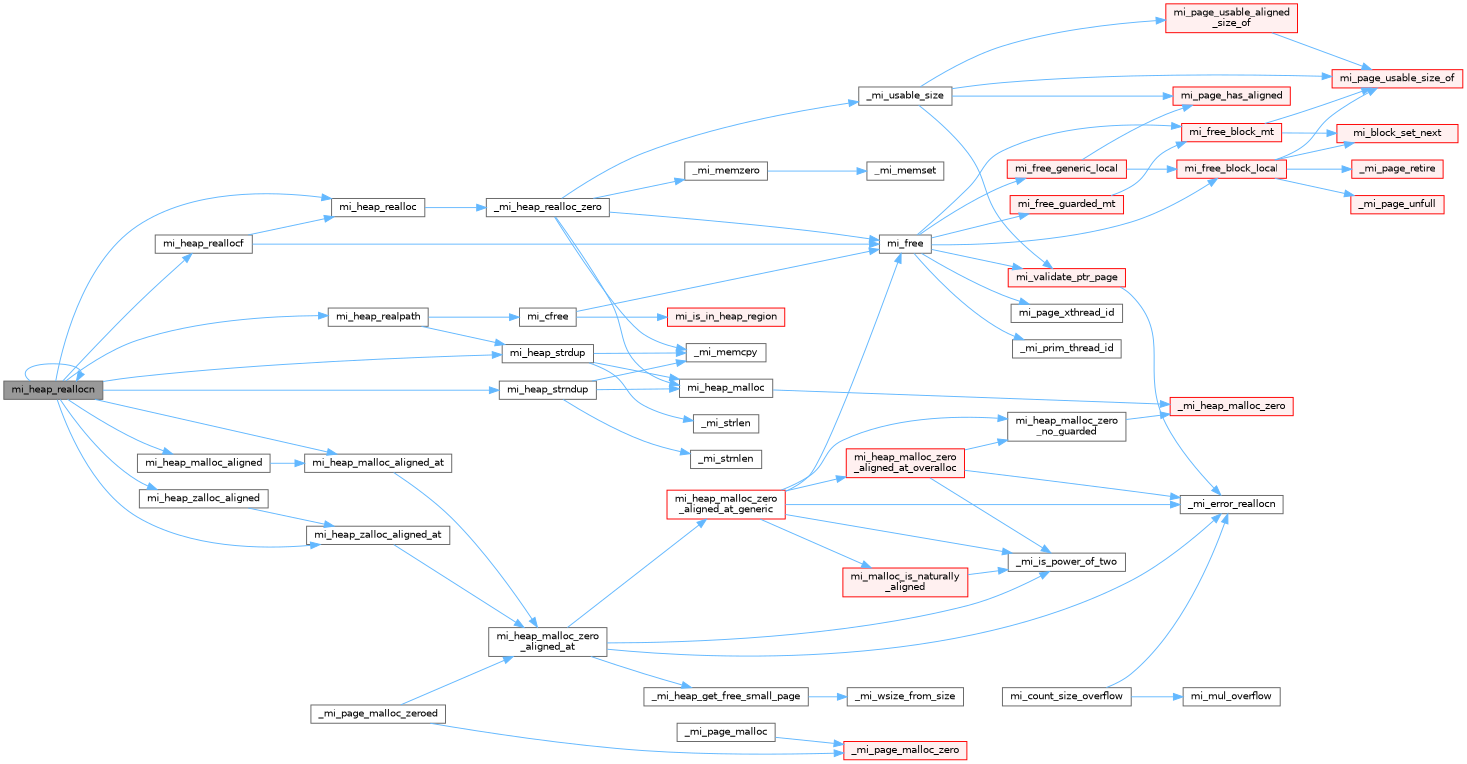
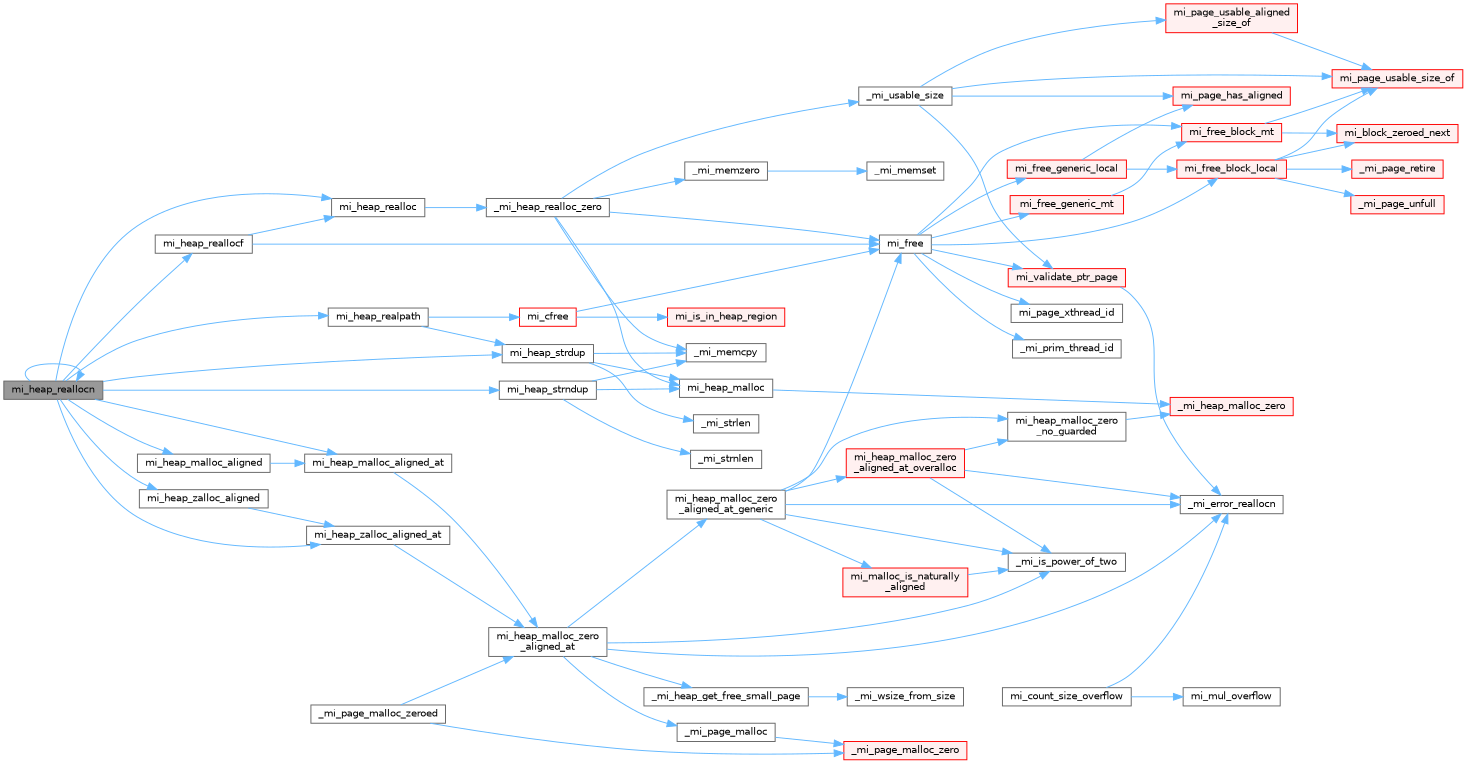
node "mi_block_set_next": label "mi_block_set_next" -> "mi_block_zeroed_next"
node "mi_free_guarded_mt": label "mi_free_guarded_mt" -> "mi_free_generic_mt"
node "mi_cfree": color grey40 -> red
node "mi_heap_malloc_zero _aligned_at_generic": color red -> grey40
edge "mi_heap_malloc_zero _aligned_at" -> "_mi_page_malloc": added
